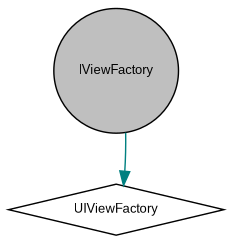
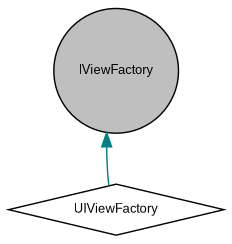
edge "IViewFactory" -> "UIViewFactory": reversed
